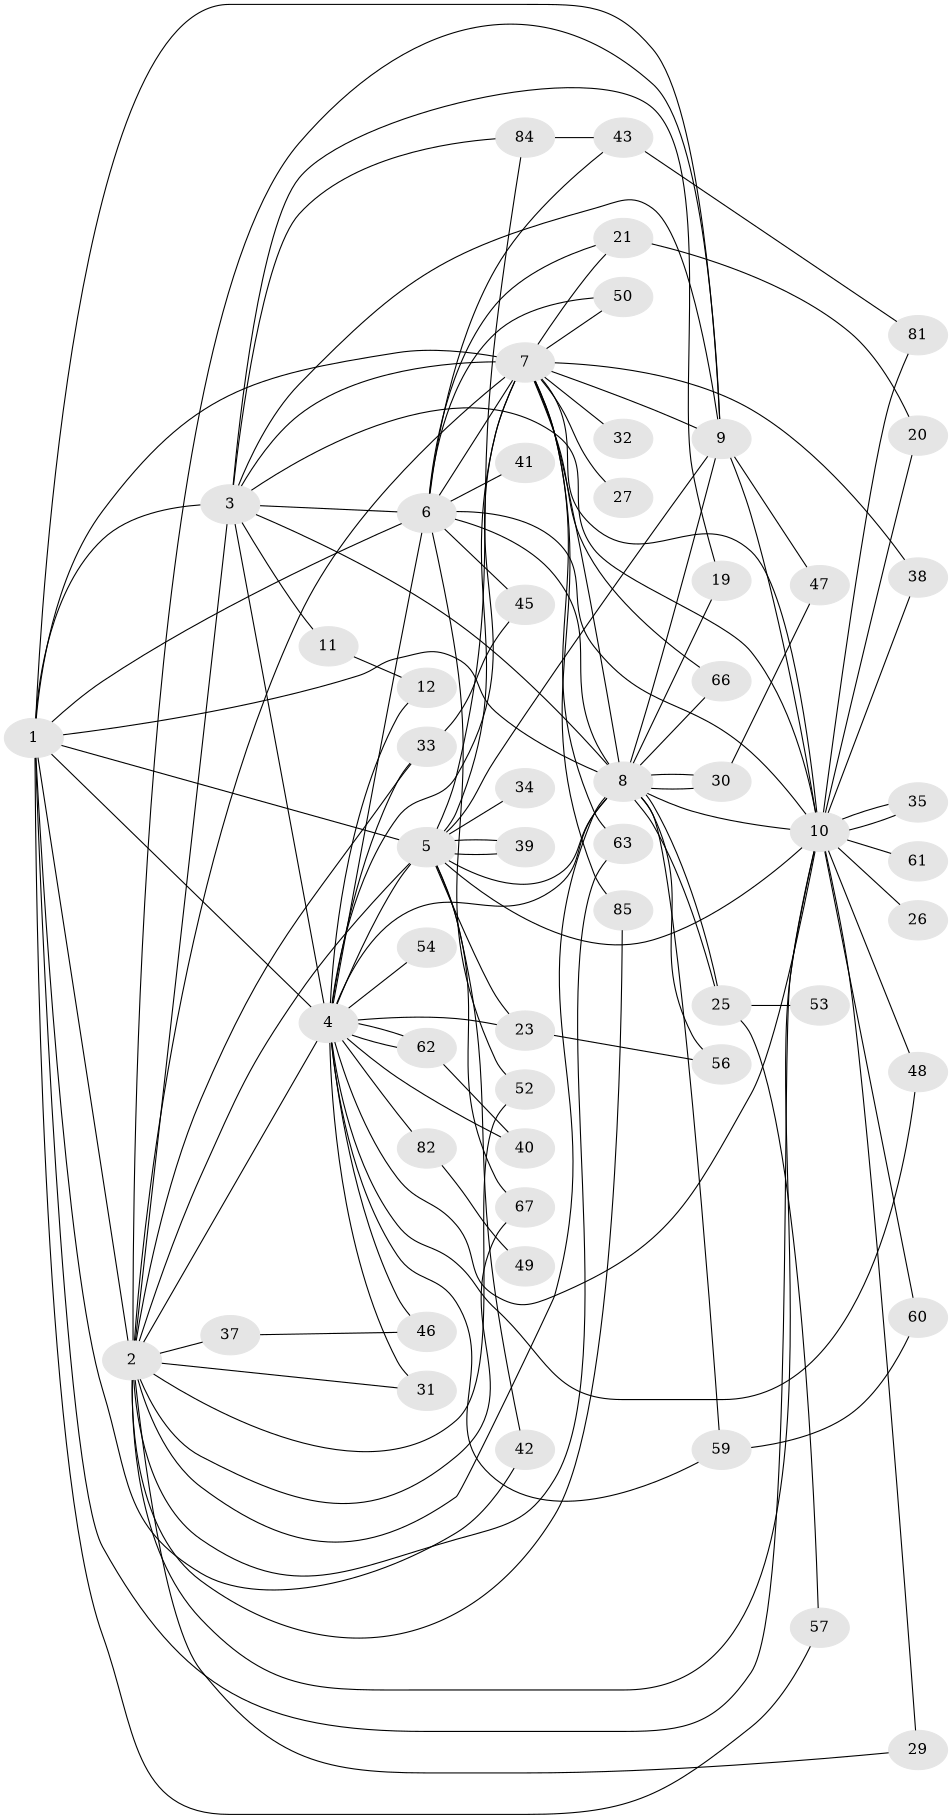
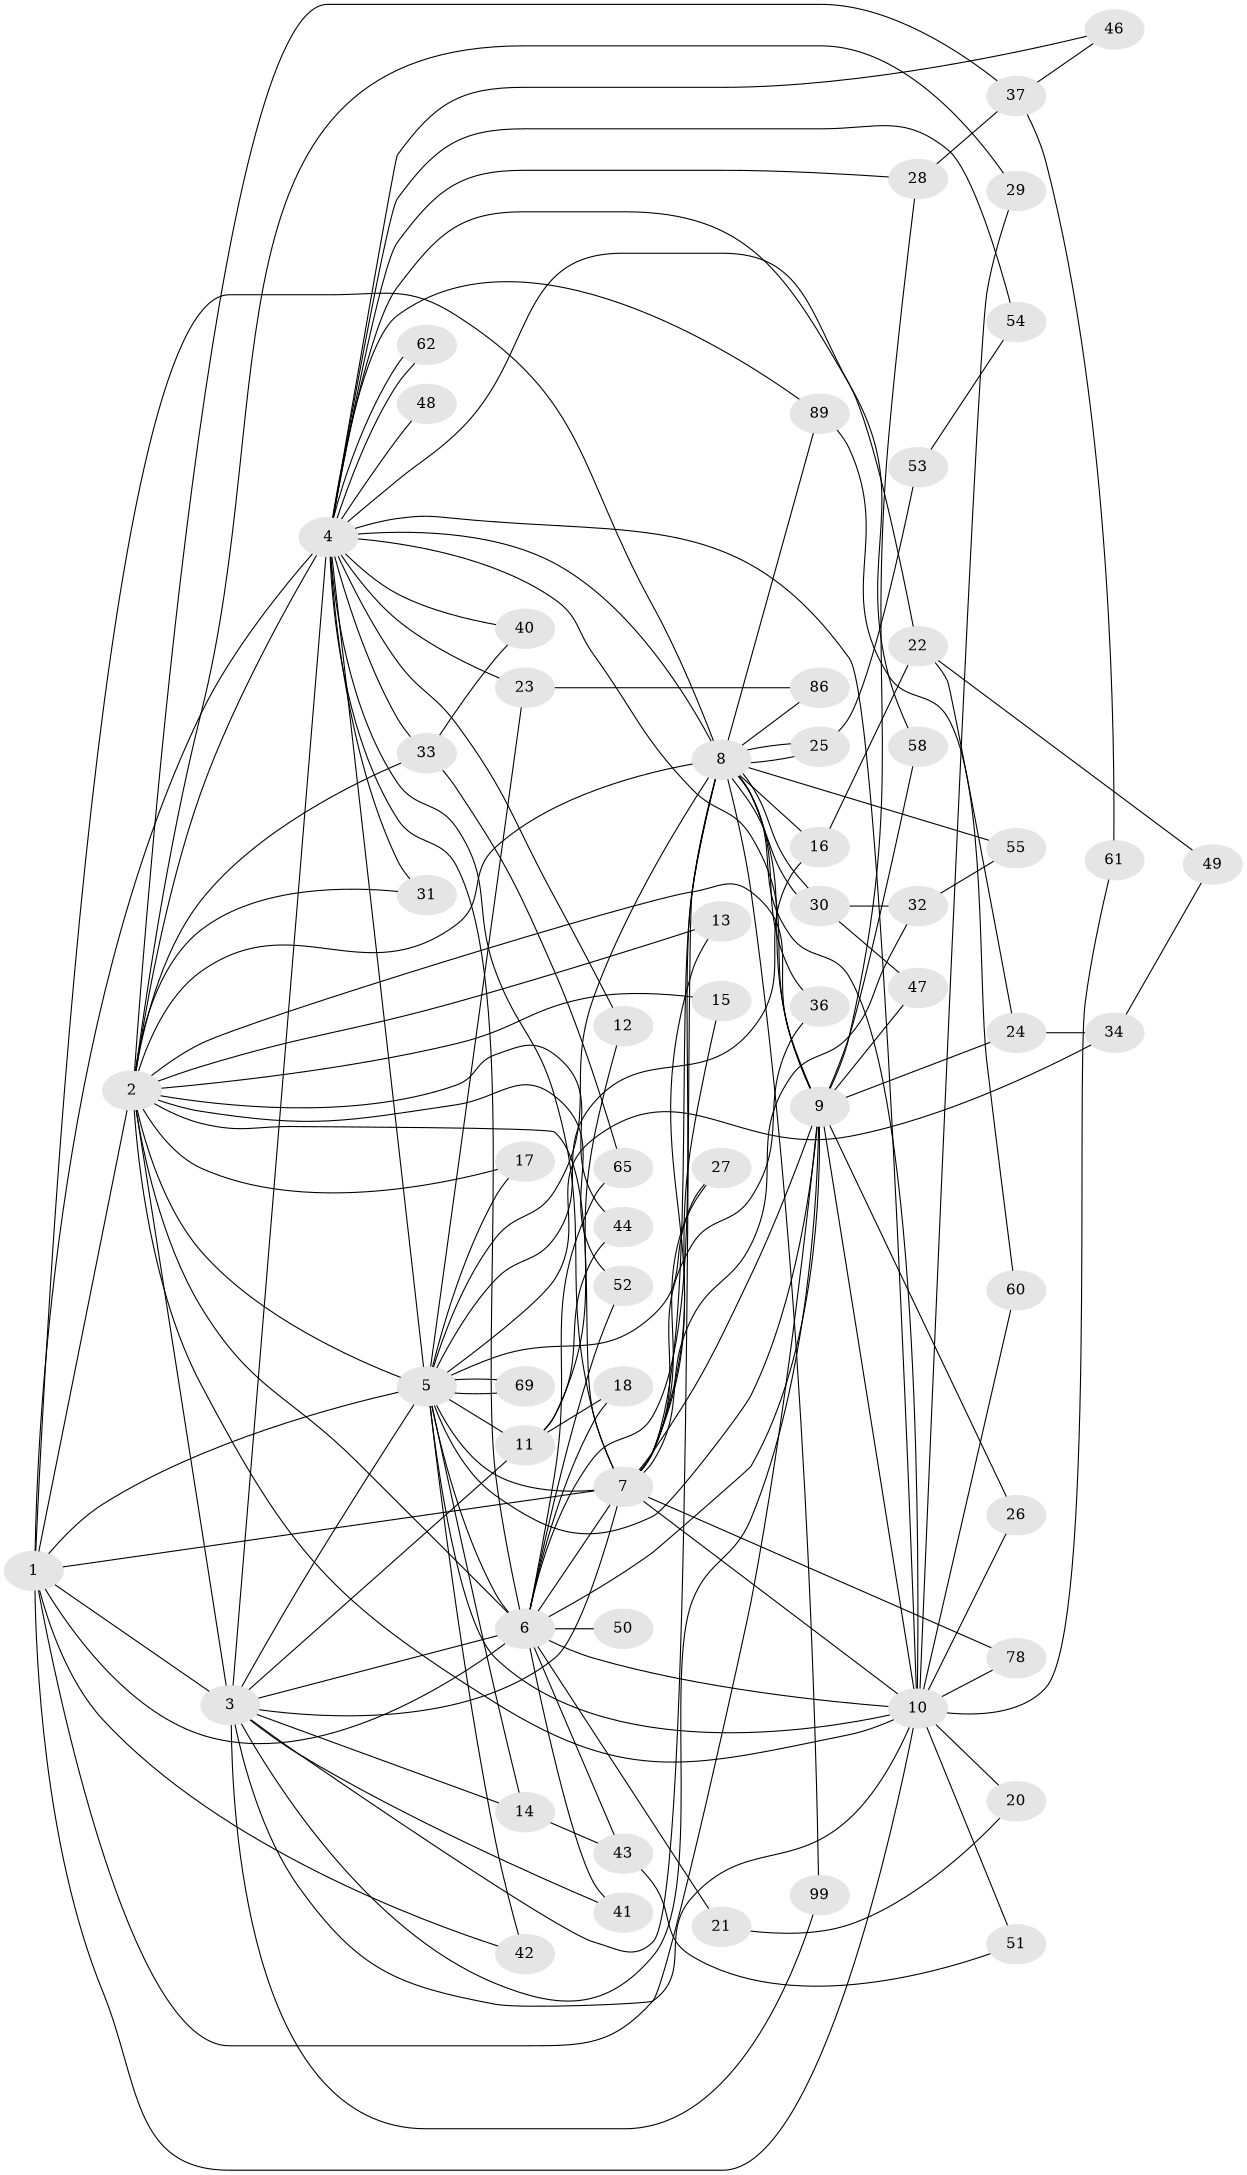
node "84": label "84" -> "14"
node "28": added
edge "21" -- "7": removed
edge "50" -- "7": removed
node "81": label "81" -> "51"
edge "54" -- "53": added
edge "37" -- "61": added
node "38": label "38" -> "78"
node "19": label "19" -> "99"
node "45": label "45" -> "65"
node "66": label "66" -> "36"
node "58": added
edge "4" -- "9": added
node "35": removed
node "63": label "63" -> "13"
node "39": label "39" -> "69"
node "16": added
node "55": added
edge "30" -- "32": added
node "85": label "85" -> "15"
edge "49" -- "34": added
edge "10" -- "48": removed
node "24": added
node "56": label "56" -> "86"
edge "62" -- "40": now "33" -- "40"
node "82": label "82" -> "22"
node "67": label "67" -> "17"
node "44": added
edge "9" -- "26": added
edge "27" -- "5": added
node "18": added
edge "2" -- "6": added
edge "5" -- "11": added
edge "9" -- "6": added
node "59": label "59" -> "89"
edge "5" -- "6": added
edge "5" -- "3": added
node "57": removed
edge "3" -- "41": added
